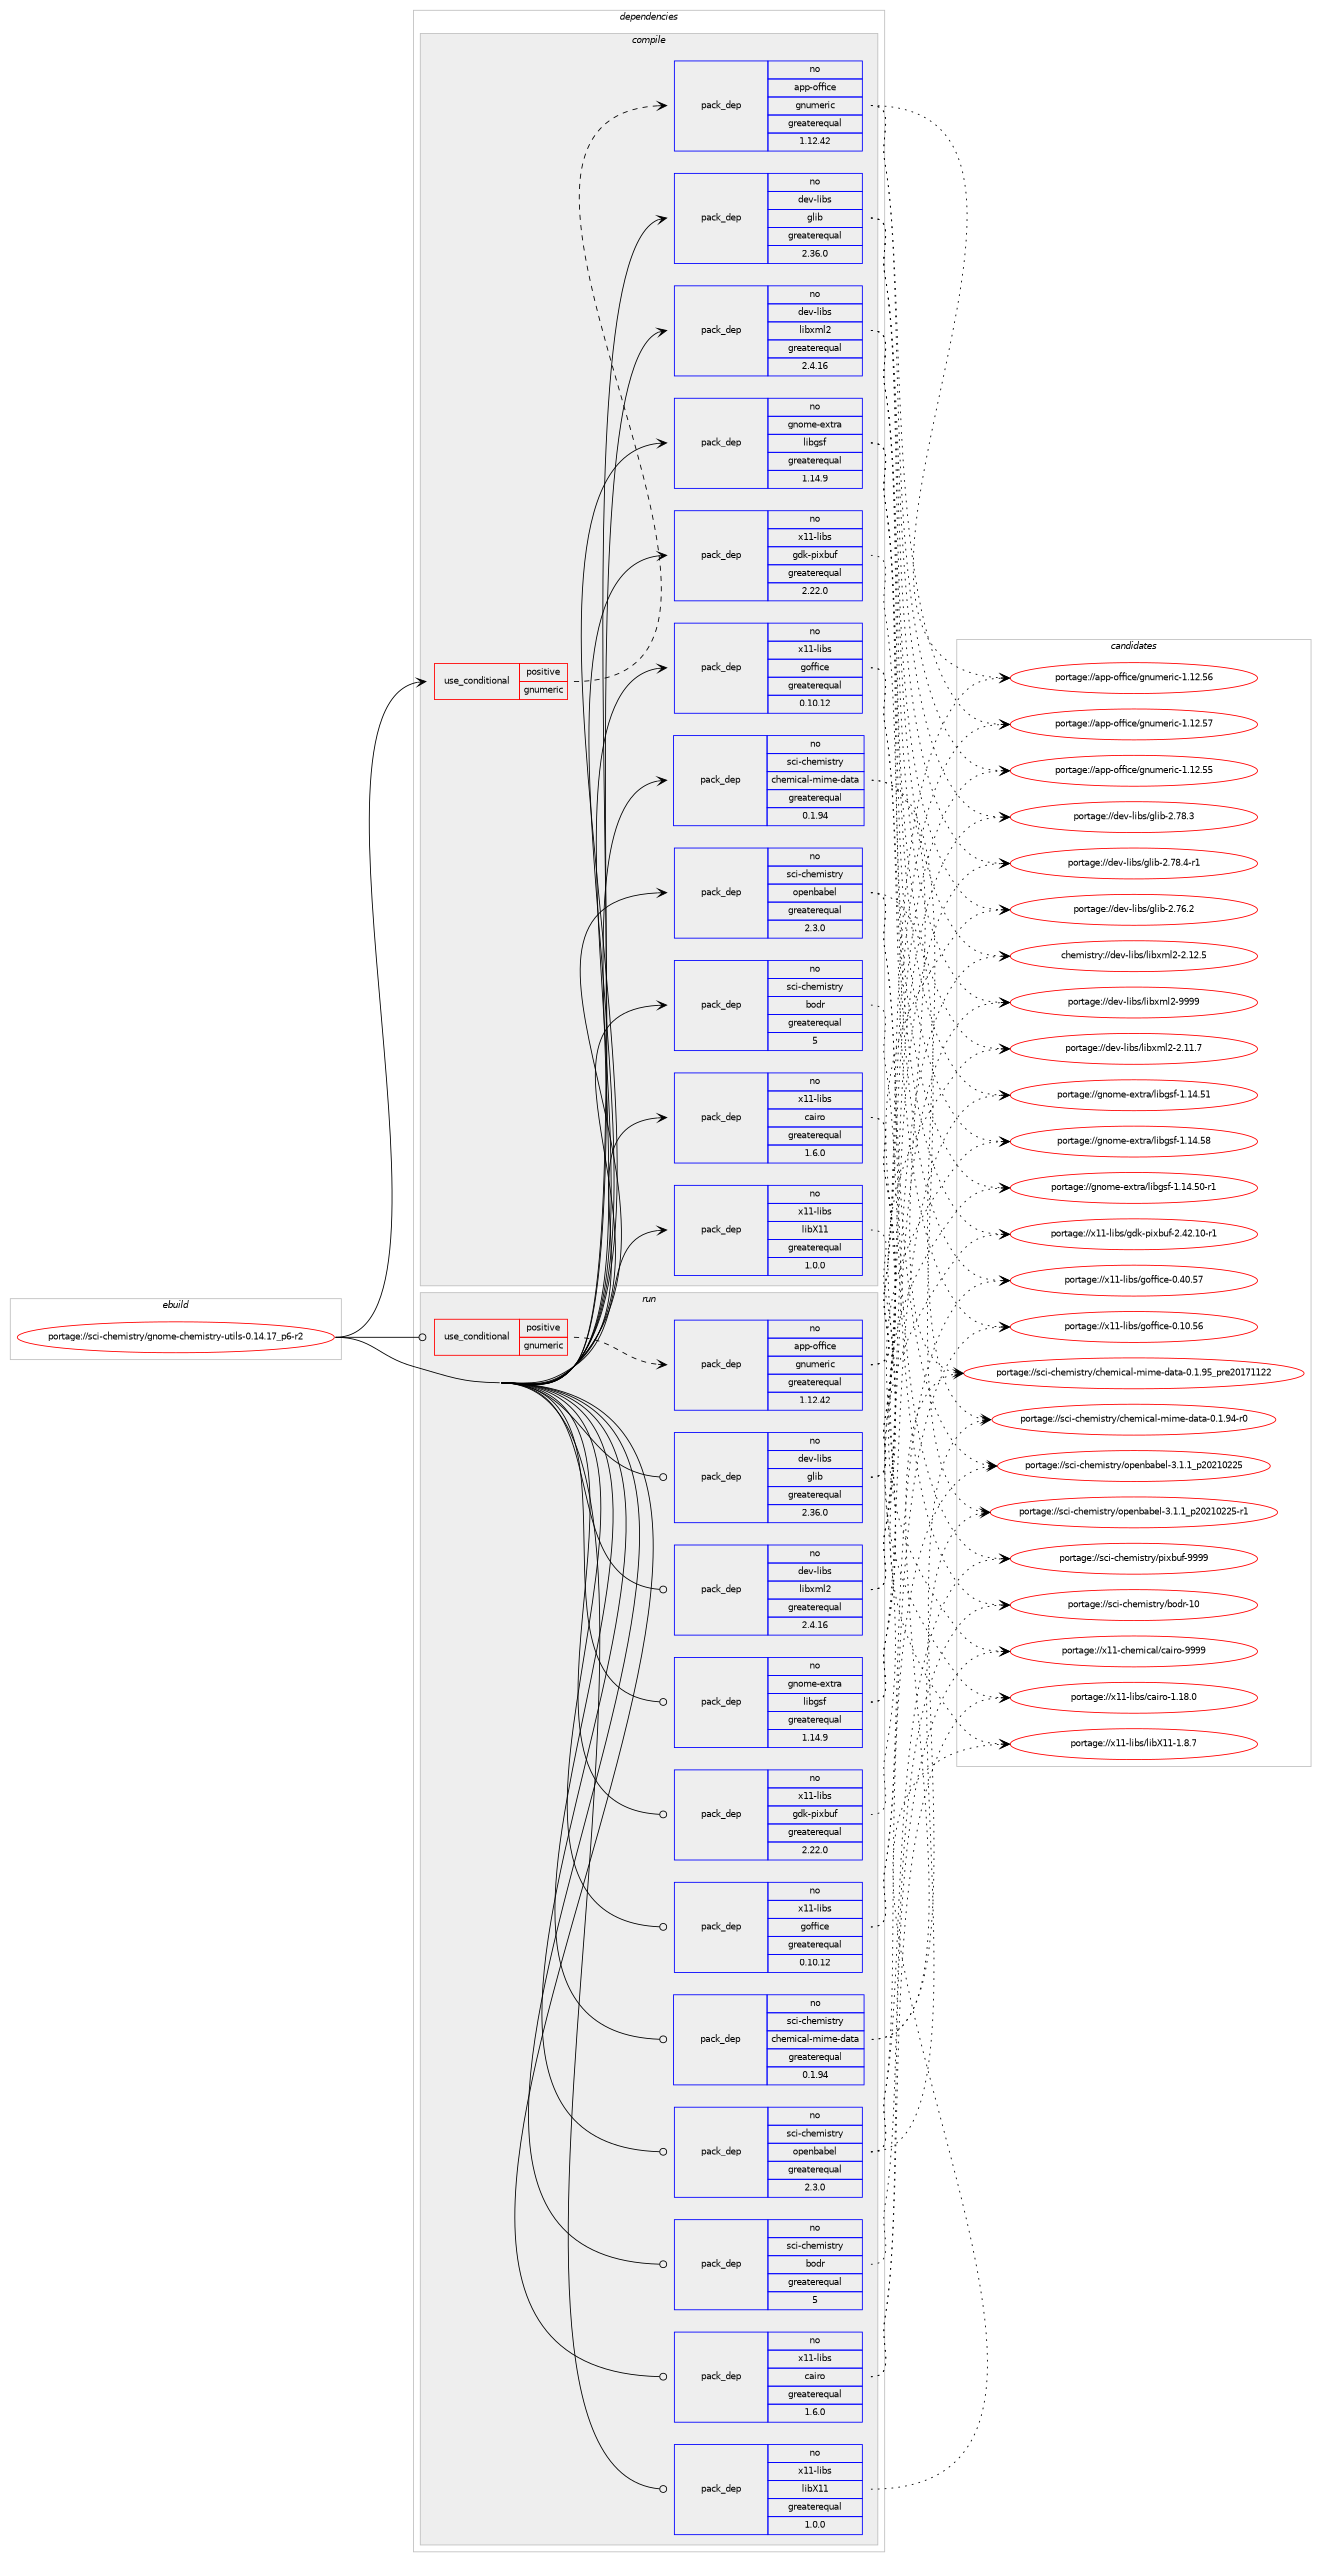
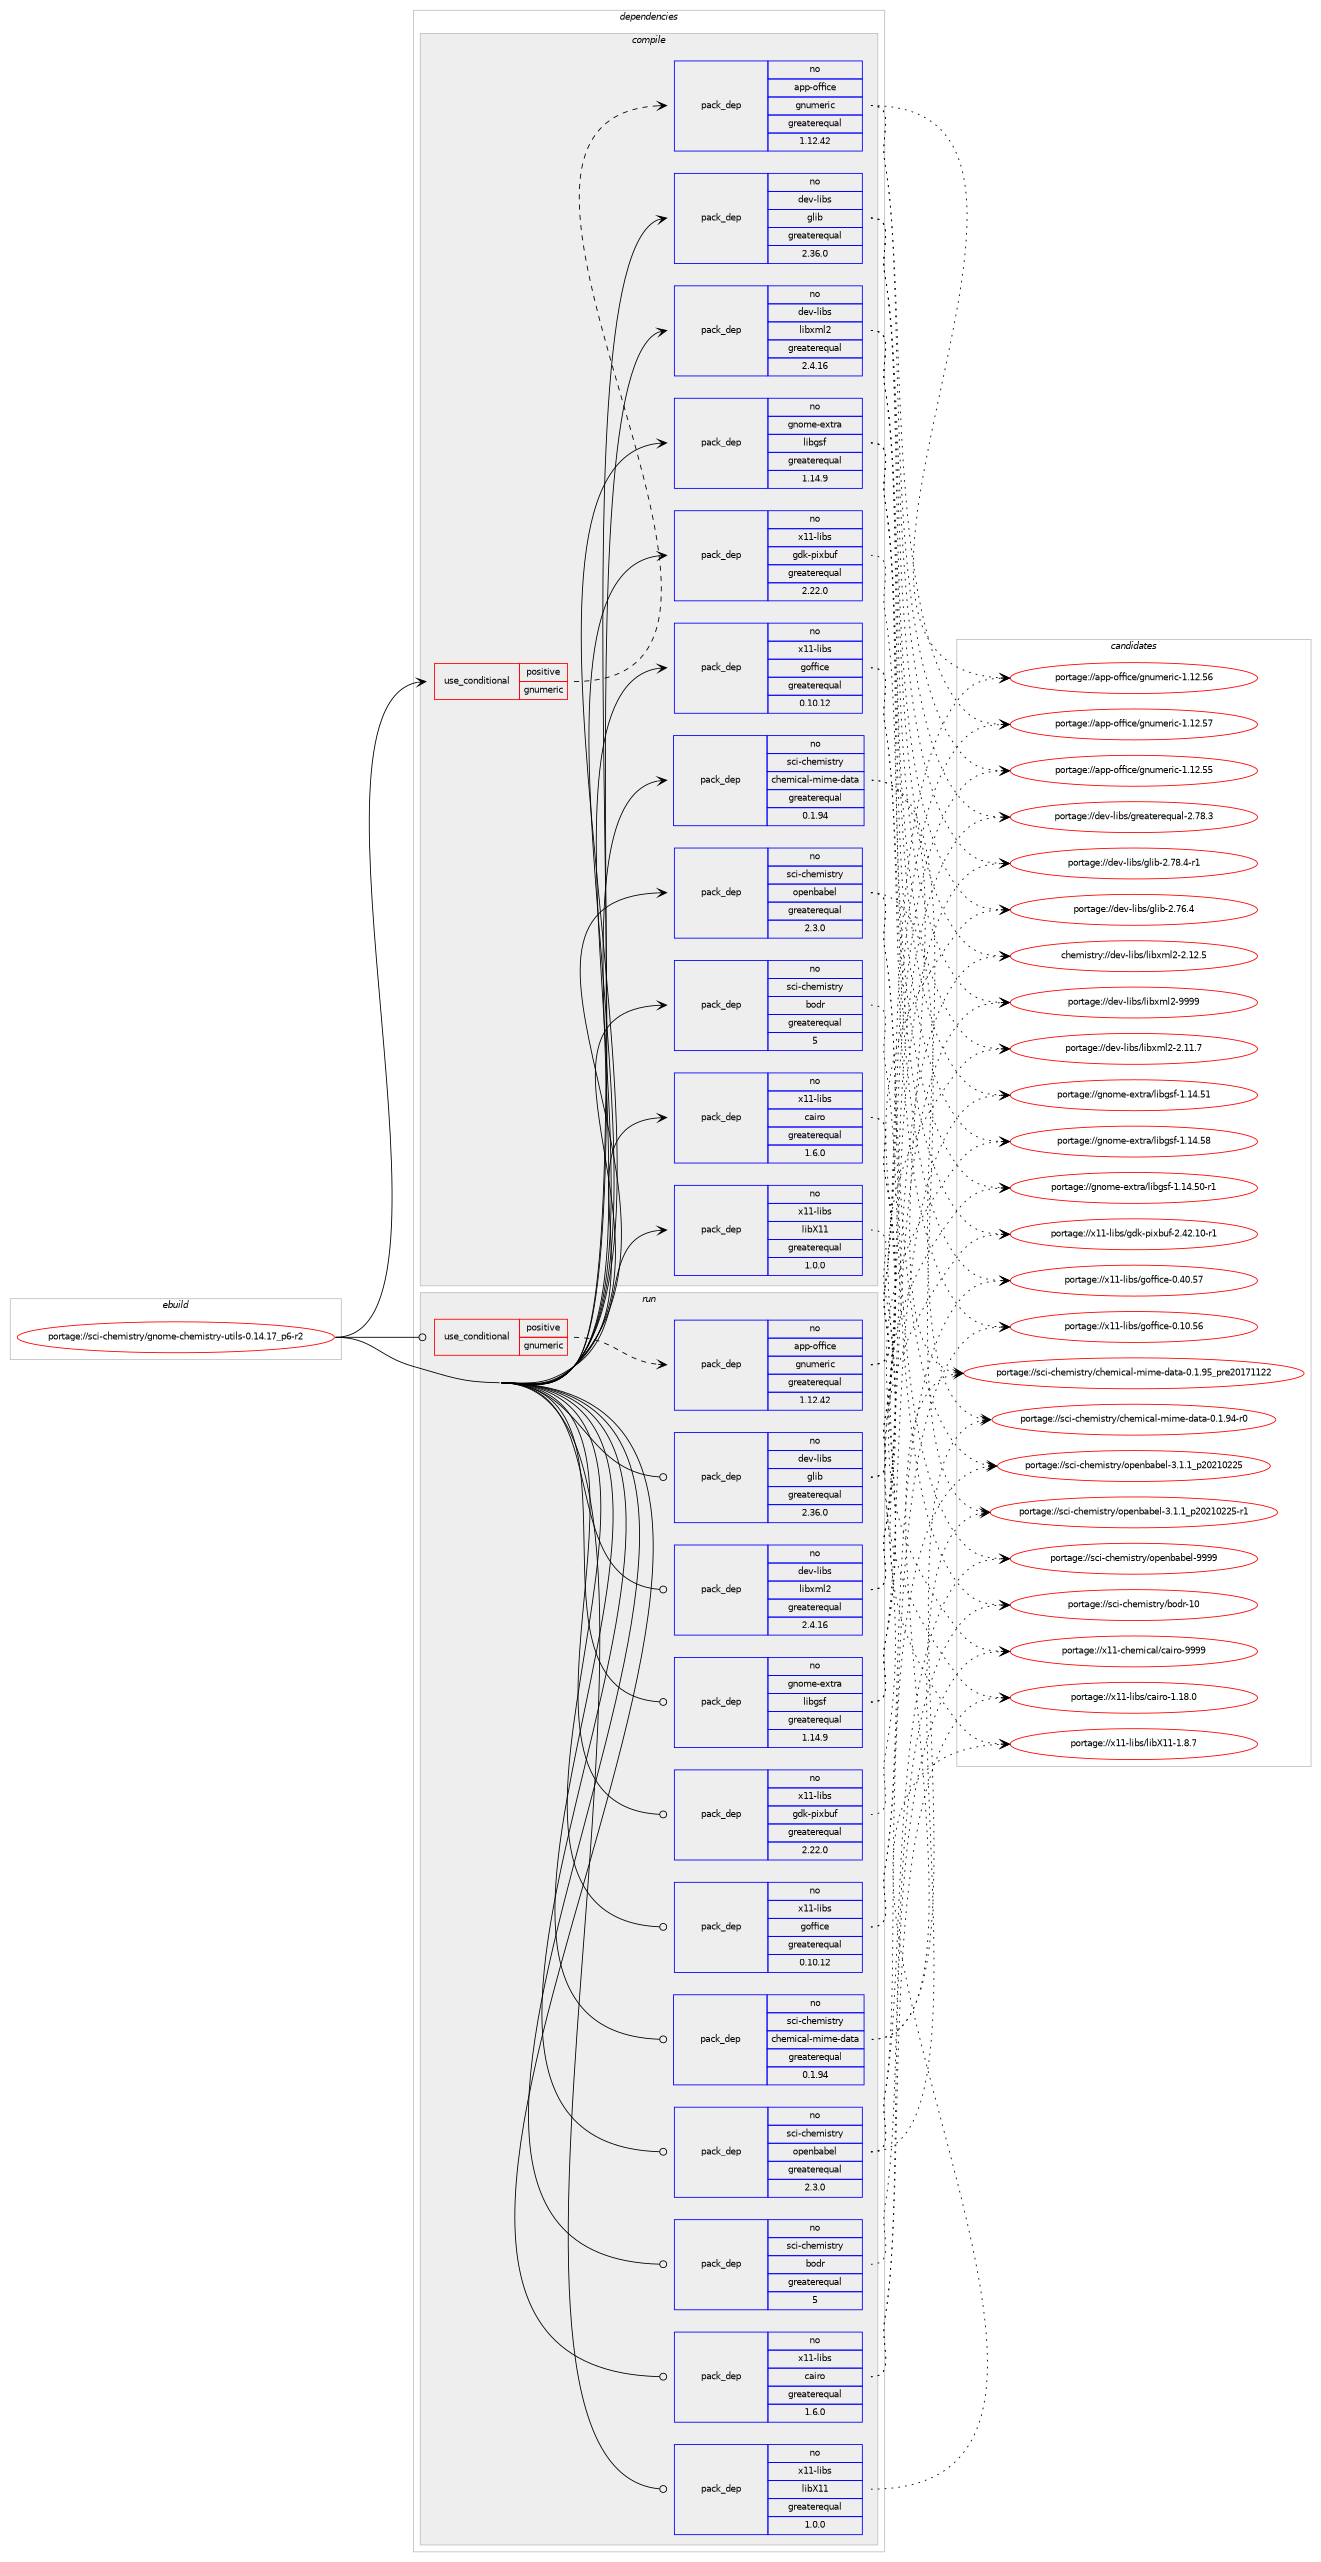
node "portage://dev-libs/glib-2.78.3": label "portage://dev-libs/glib-2.78.3" -> "portage://dev-libs/greaterequal-2.78.3"
node "portage://dev-libs/glib-2.76.2": label "portage://dev-libs/glib-2.76.2" -> "portage://dev-libs/glib-2.76.4"
node "portage://sci-chemistry/pixbuf-9999": label "portage://sci-chemistry/pixbuf-9999" -> "portage://sci-chemistry/openbabel-9999"
